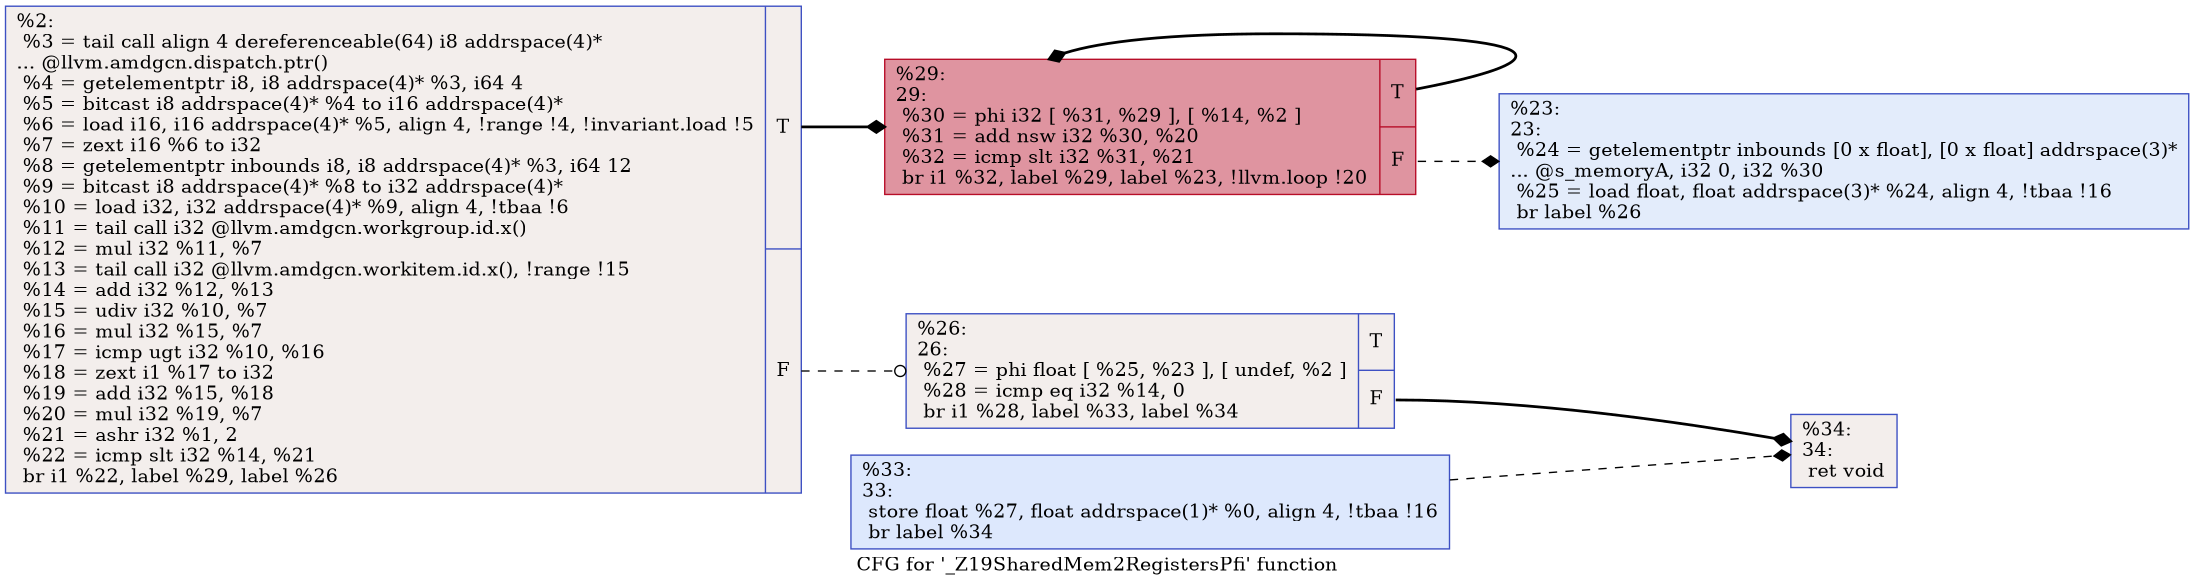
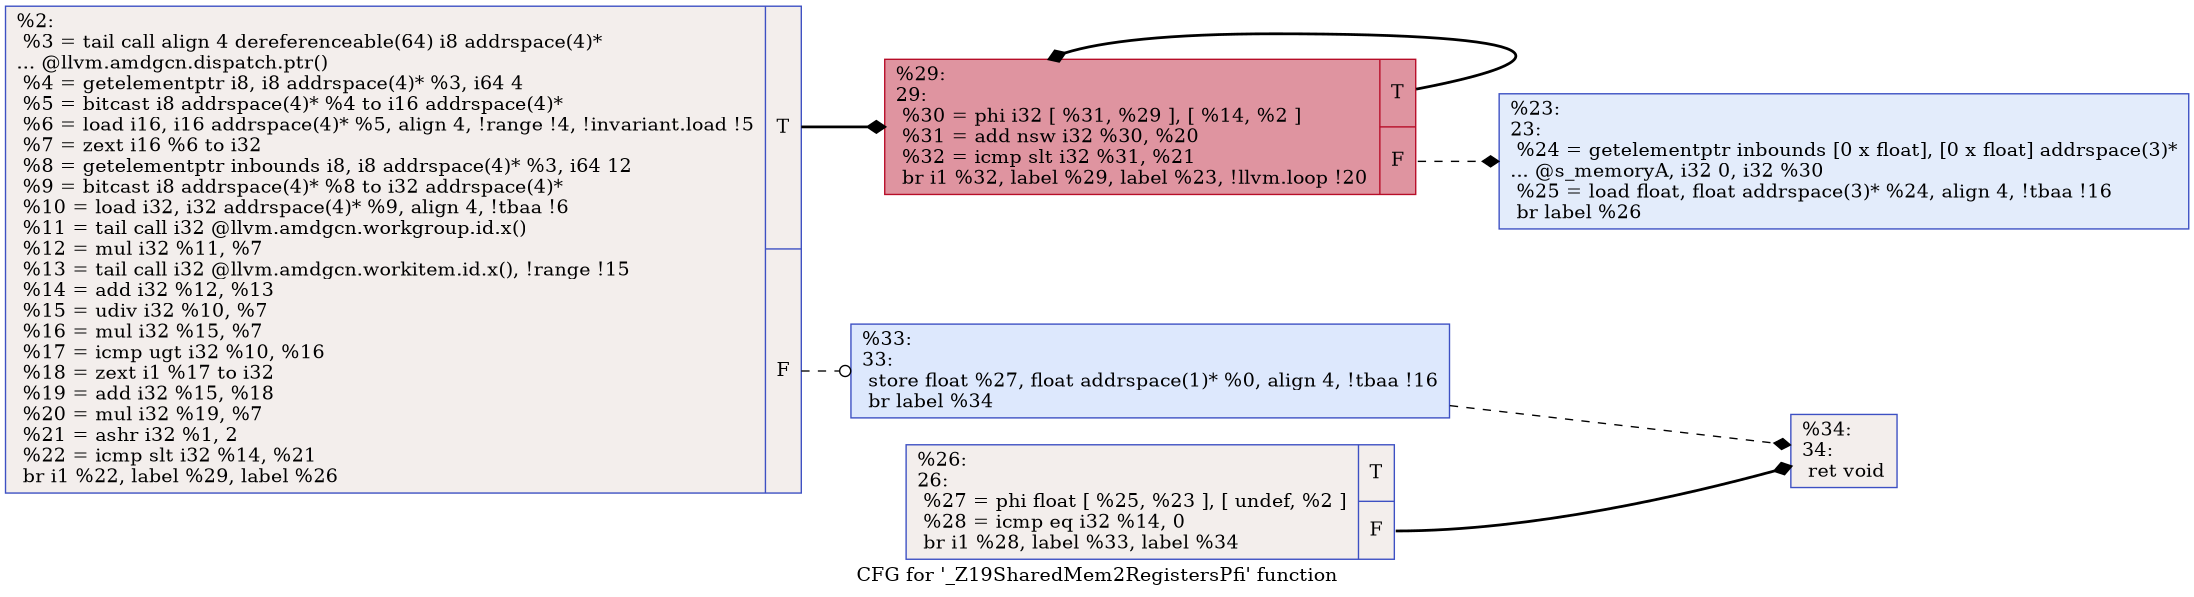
edge "%2:" -> "%26:": now "%2:" -> "%33:"
